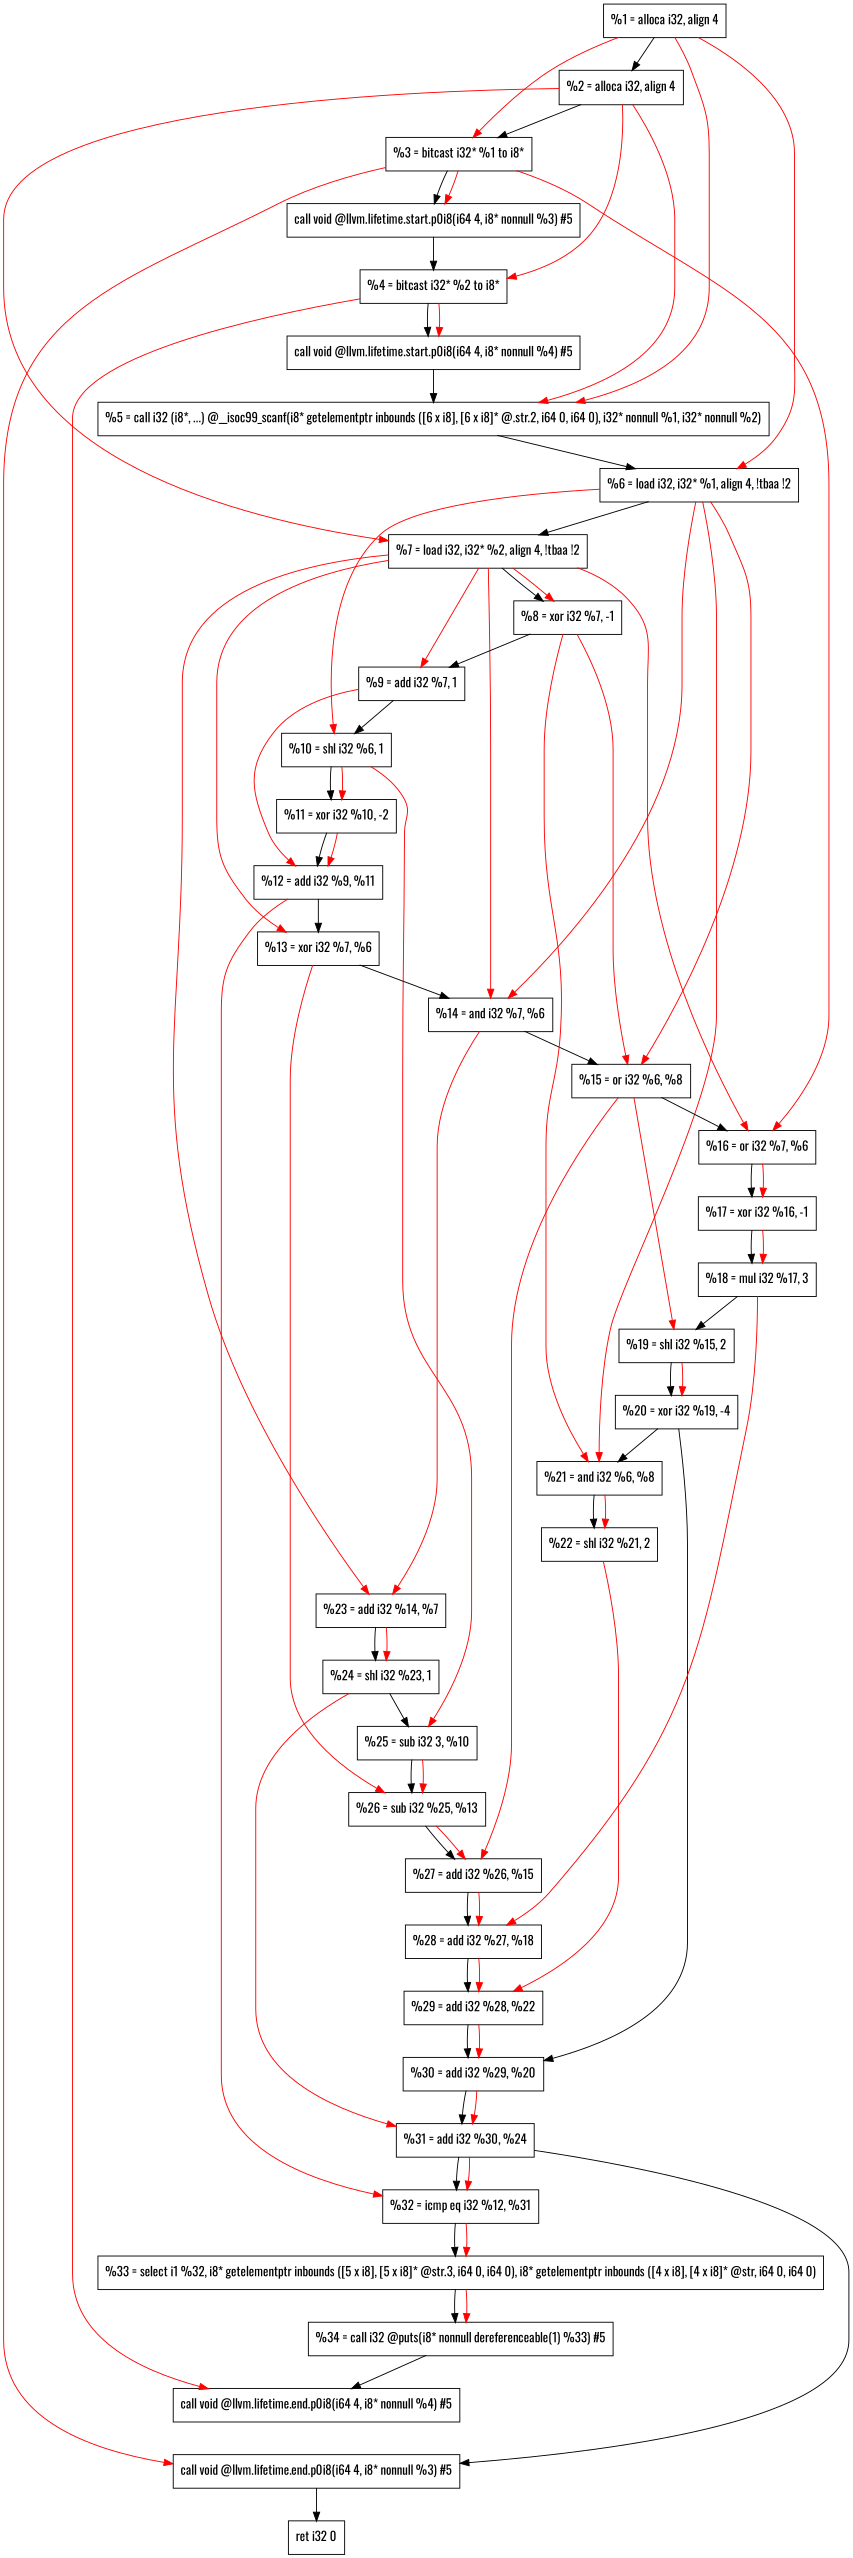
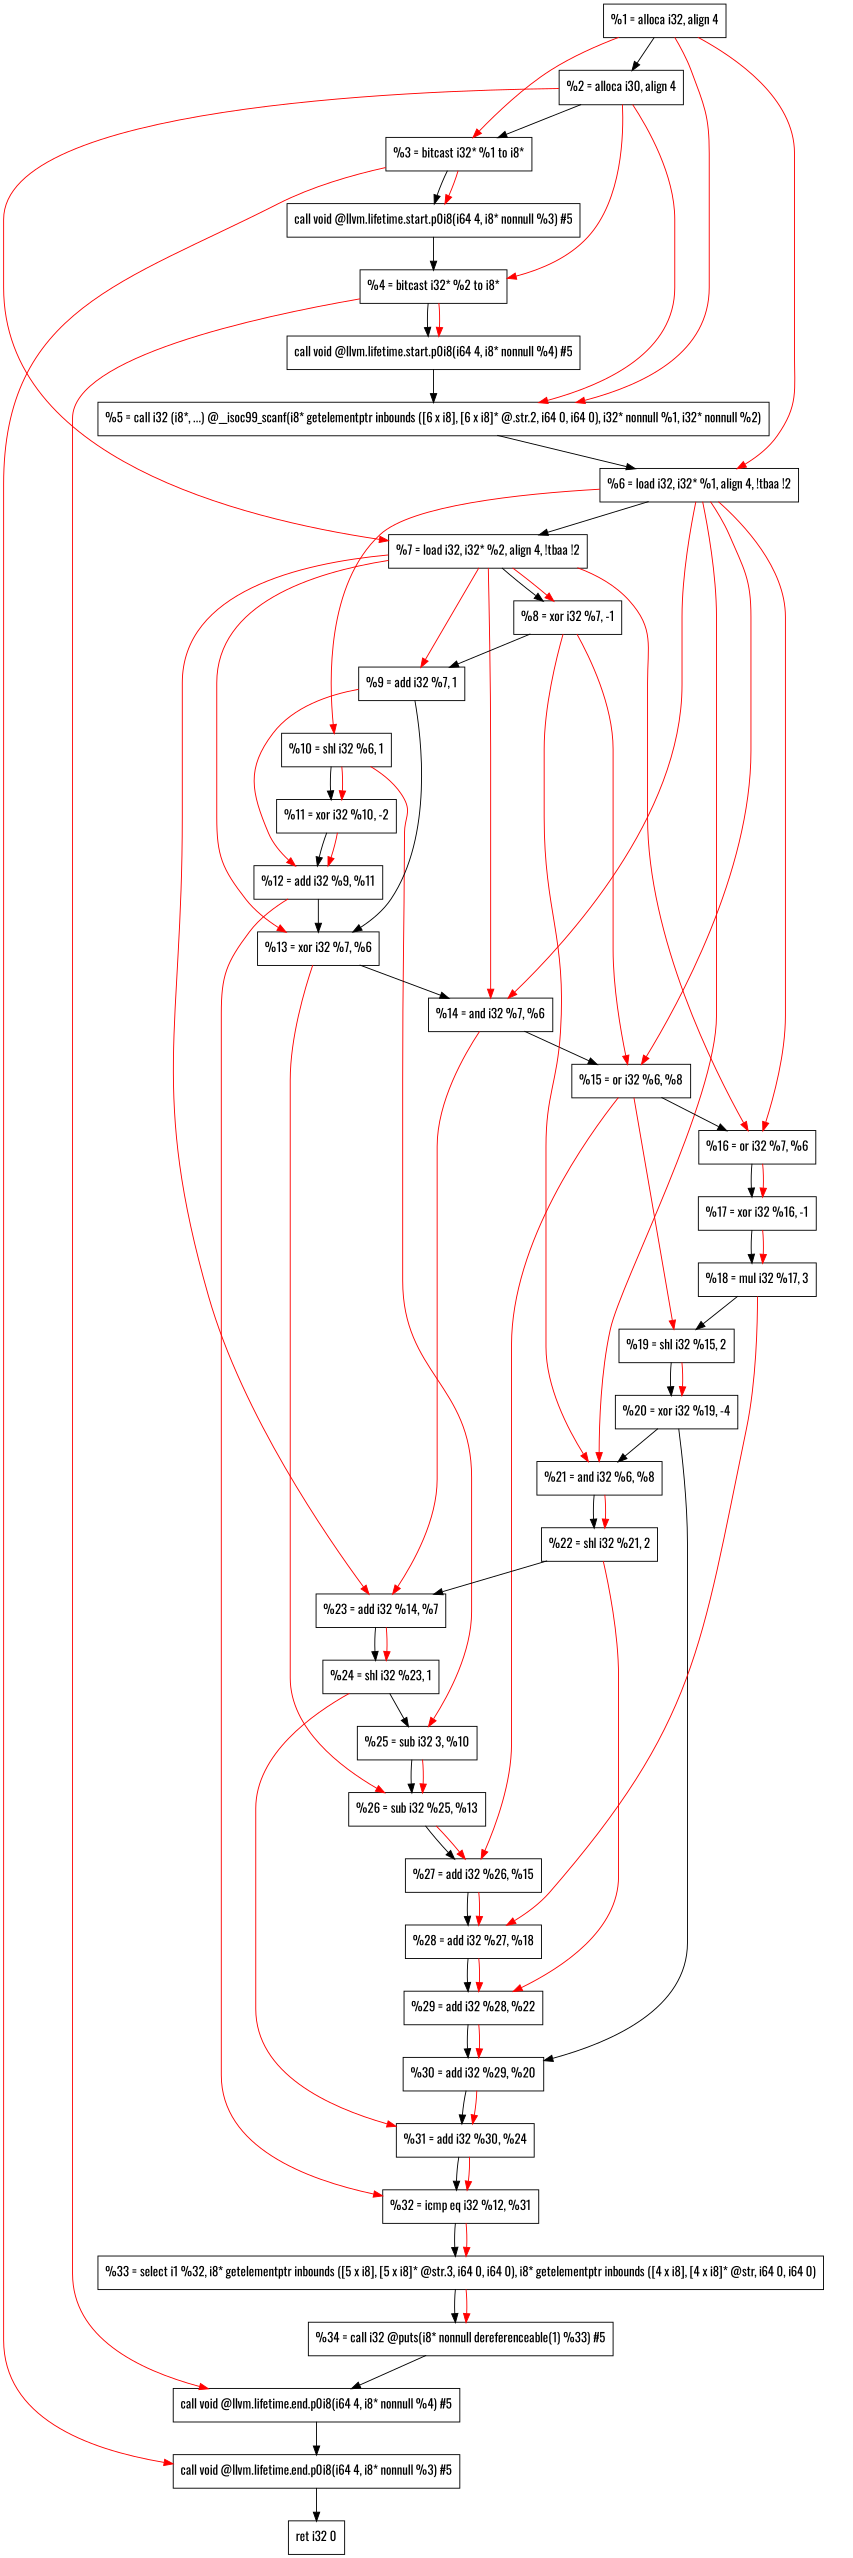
node "%2 = alloca i32, align 4": label "%2 = alloca i32, align 4" -> "%2 = alloca i30, align 4"
edge "%3 = bitcast i32* %1 to i8*" -> "%16 = or i32 %7, %6": now "%6 = load i32, i32* %1, align 4, !tbaa !2" -> "%16 = or i32 %7, %6"
edge "%9 = add i32 %7, 1" -> "%10 = shl i32 %6, 1": now "%9 = add i32 %7, 1" -> "%13 = xor i32 %7, %6"
edge "%22 = shl i32 %21, 2" -> "%23 = add i32 %14, %7": added
edge "%31 = add i32 %30, %24" -> "call void @llvm.lifetime.end.p0i8(i64 4, i8* nonnull %3) #5": now "call void @llvm.lifetime.end.p0i8(i64 4, i8* nonnull %4) #5" -> "call void @llvm.lifetime.end.p0i8(i64 4, i8* nonnull %3) #5"
